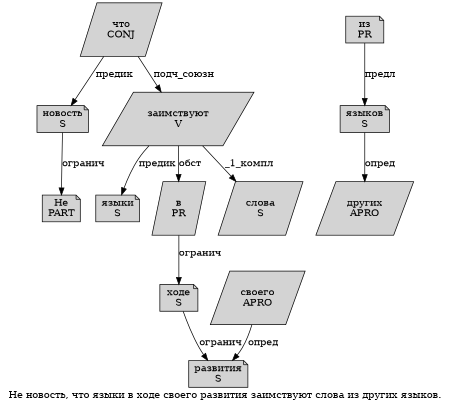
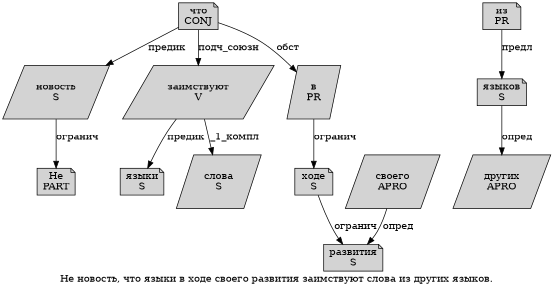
node "что CONJ": shape parallelogram -> note
node "новость S": shape note -> parallelogram
edge "заимствуют V" -> "в PR": now "что CONJ" -> "в PR"
